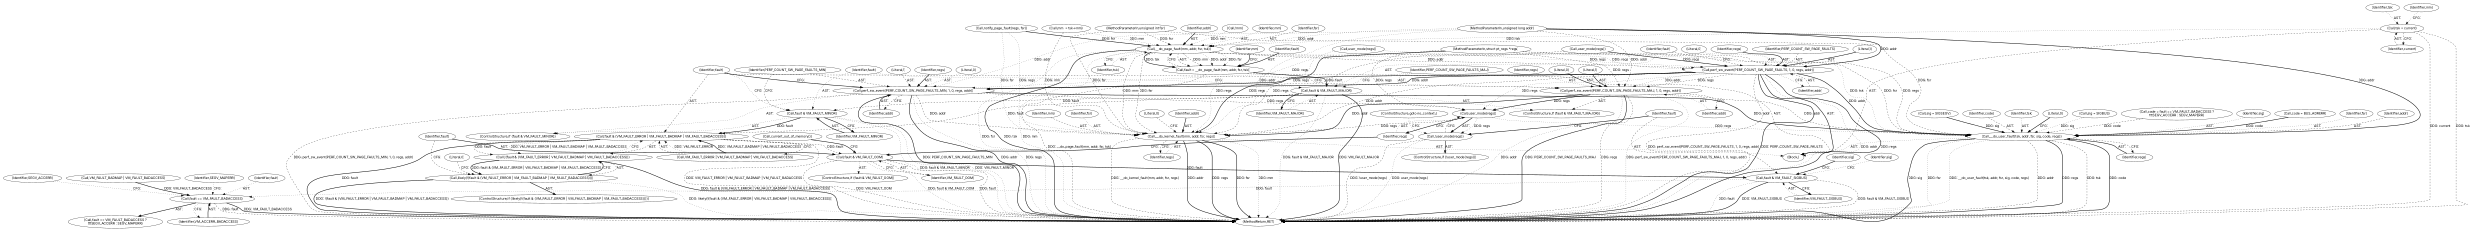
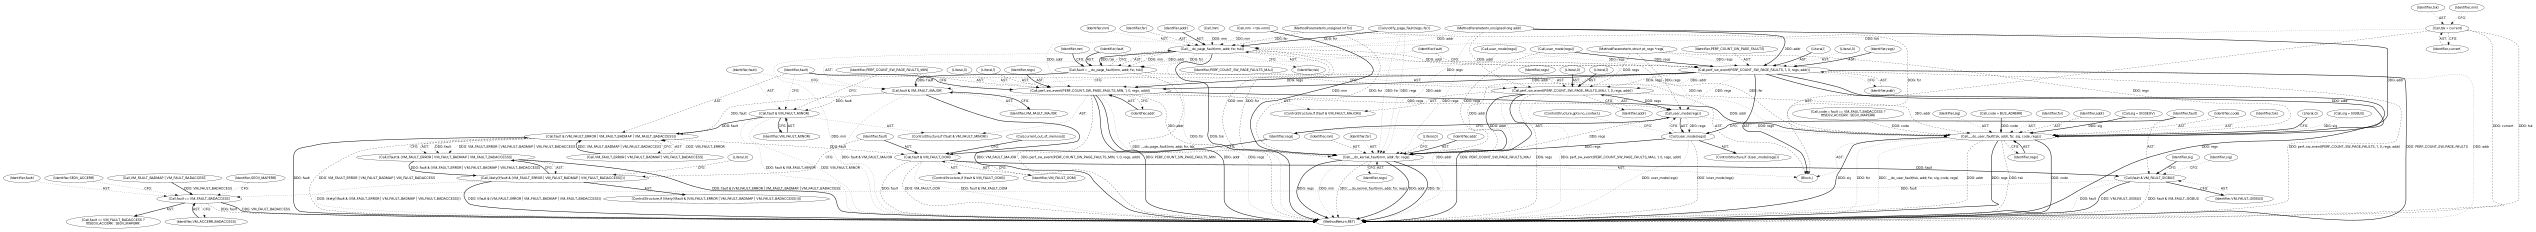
edge "(MethodParameterIn,struct pt_regs *regs)" -> "(Call,__do_kernel_fault(mm, addr, fsr, regs))": now "(Call,!user_mode(regs))" -> "(Call,__do_kernel_fault(mm, addr, fsr, regs))"
edge "(Call,mm  = tsk->mm)" -> "(Call,__do_kernel_fault(mm, addr, fsr, regs))": style dashed -> bold
